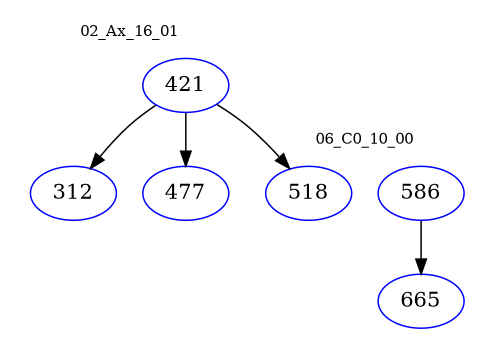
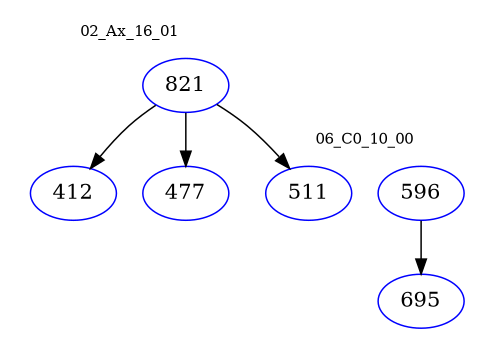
node "421": label "421" -> "821"
node "312": label "312" -> "412"
node "518": label "518" -> "511"
node "586": label "586" -> "596"
node "665": label "665" -> "695"
